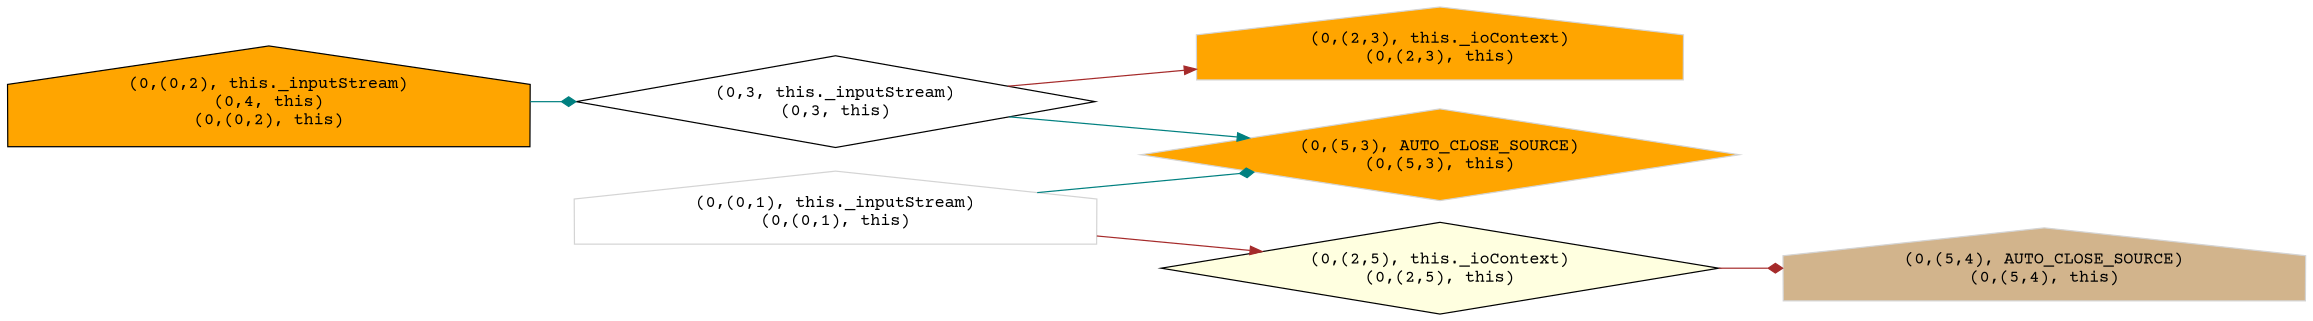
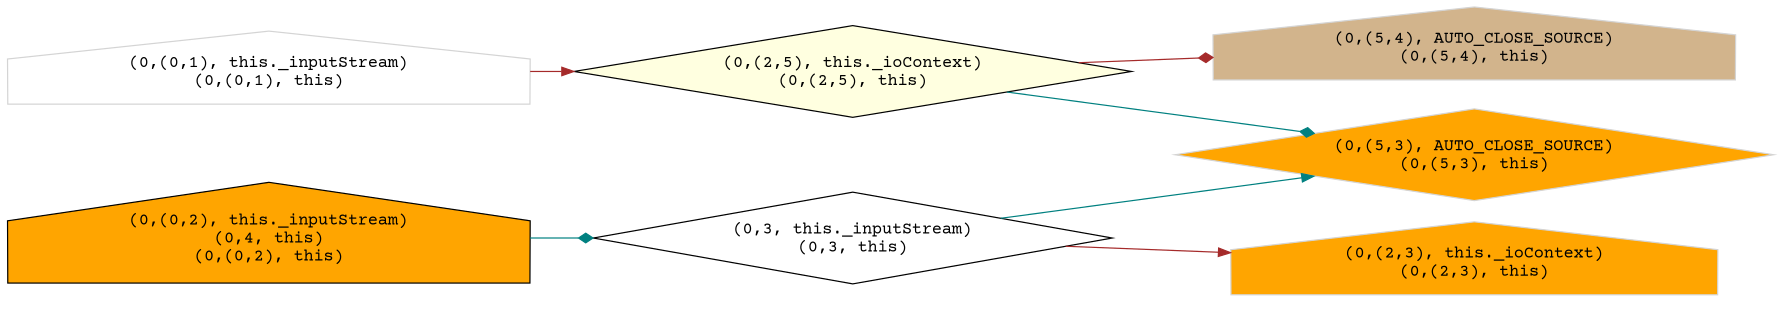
edge "(0,(0,1), this._inputStream) (0,(0,1), this)" -> "(0,(5,3), AUTO_CLOSE_SOURCE) (0,(5,3), this)": now "(0,(2,5), this._ioContext) (0,(2,5), this)" -> "(0,(5,3), AUTO_CLOSE_SOURCE) (0,(5,3), this)"
